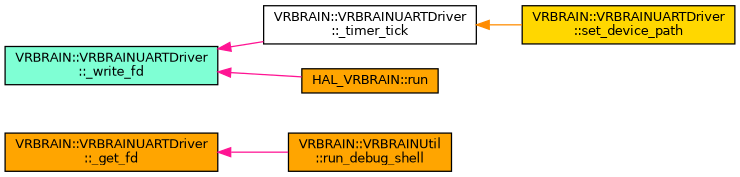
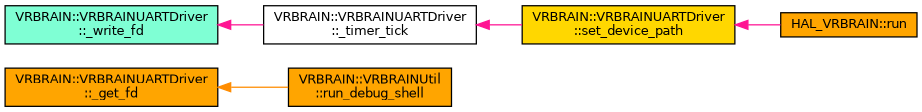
edge "VRBRAIN::VRBRAINUARTDriver ::set_device_path" -> "VRBRAIN::VRBRAINUARTDriver ::_timer_tick": color darkorange -> deeppink
edge "HAL_VRBRAIN::run" -> "VRBRAIN::VRBRAINUARTDriver ::_write_fd": now "HAL_VRBRAIN::run" -> "VRBRAIN::VRBRAINUARTDriver ::set_device_path"
edge "VRBRAIN::VRBRAINUtil ::run_debug_shell" -> "VRBRAIN::VRBRAINUARTDriver ::_get_fd": color deeppink -> darkorange
